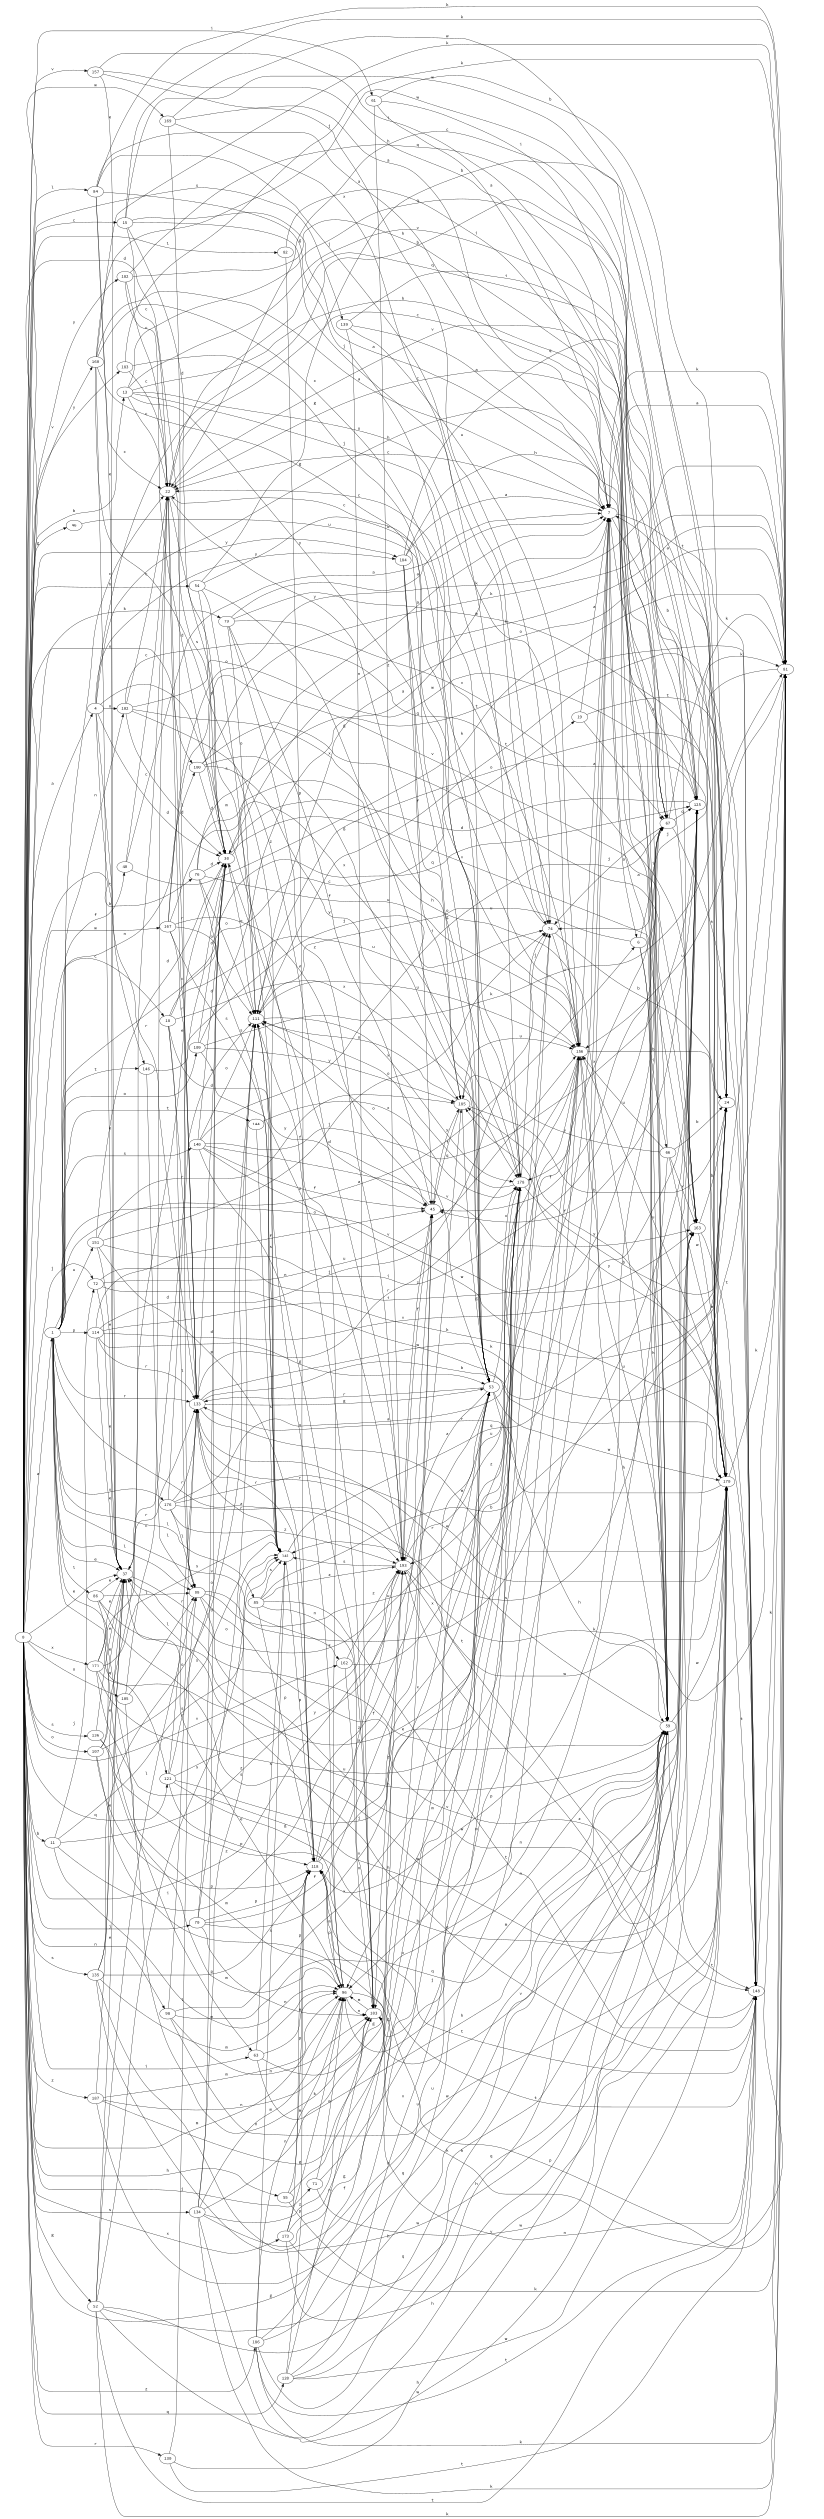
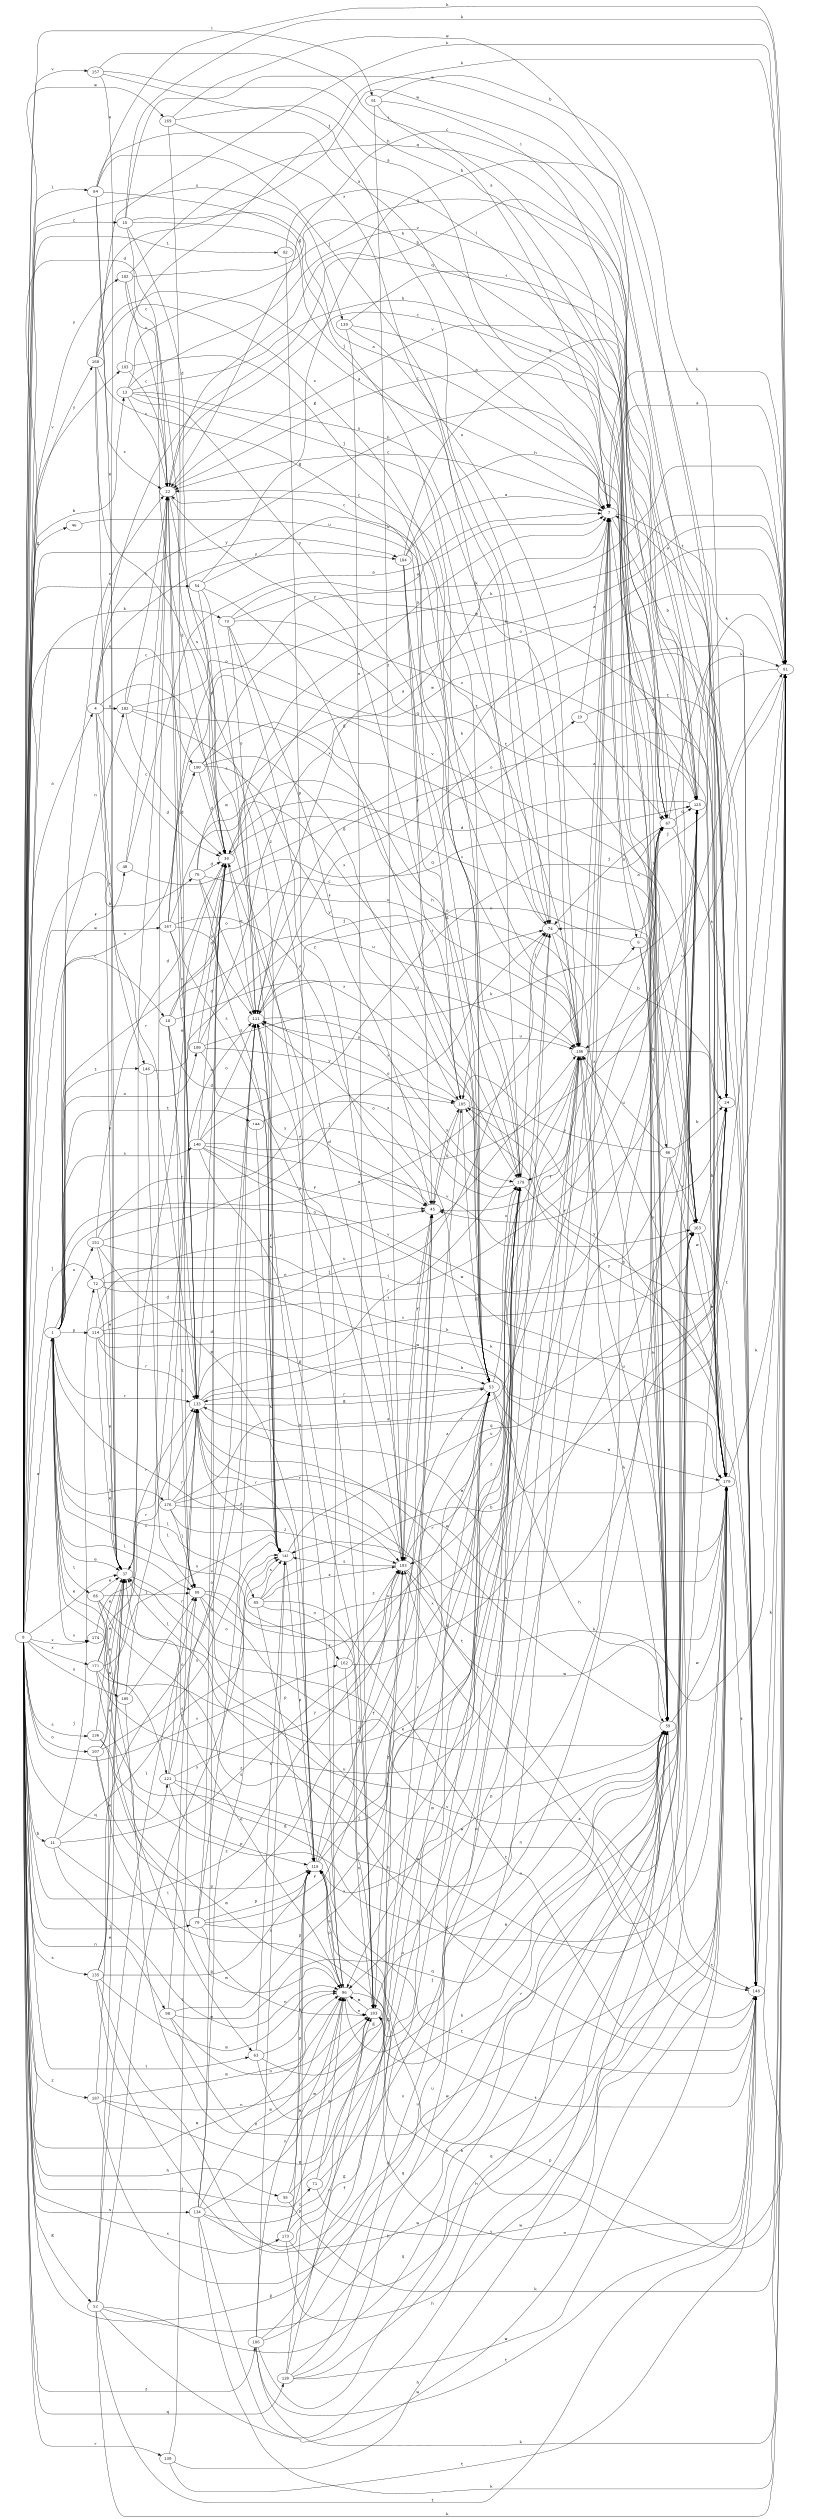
node "174": added
edge "173" -> "96": label "k" -> "m"
